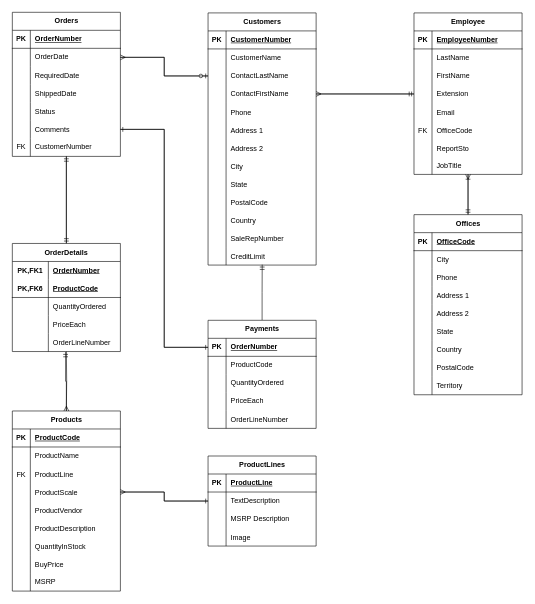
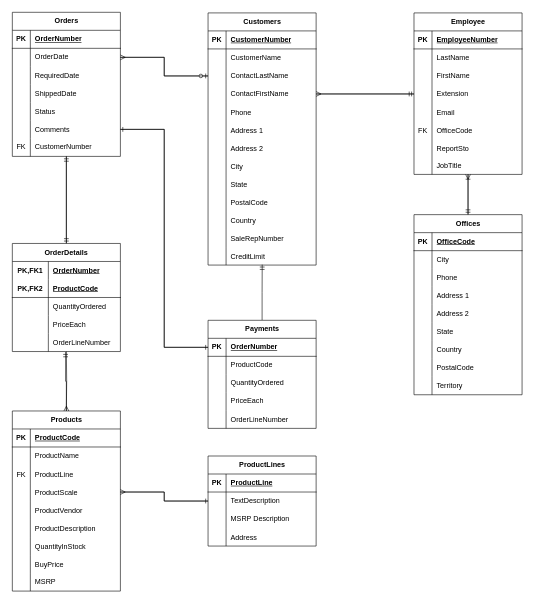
node "PK,FK6": label "PK,FK6" -> "PK,FK2"
node "Image": label "Image" -> "Address"
